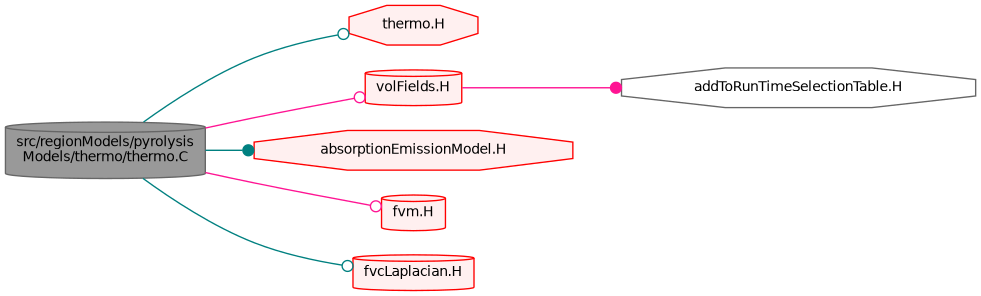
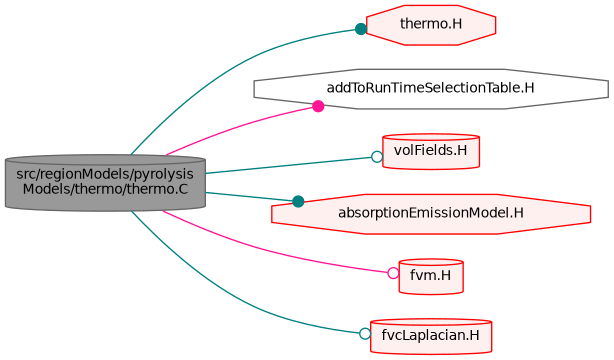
edge "src/regionModels/pyrolysis Models/thermo/thermo.C" -> "thermo.H": arrowhead odot -> dot
edge "volFields.H" -> "addToRunTimeSelectionTable.H": now "src/regionModels/pyrolysis Models/thermo/thermo.C" -> "addToRunTimeSelectionTable.H"
edge "src/regionModels/pyrolysis Models/thermo/thermo.C" -> "volFields.H": color deeppink -> teal
